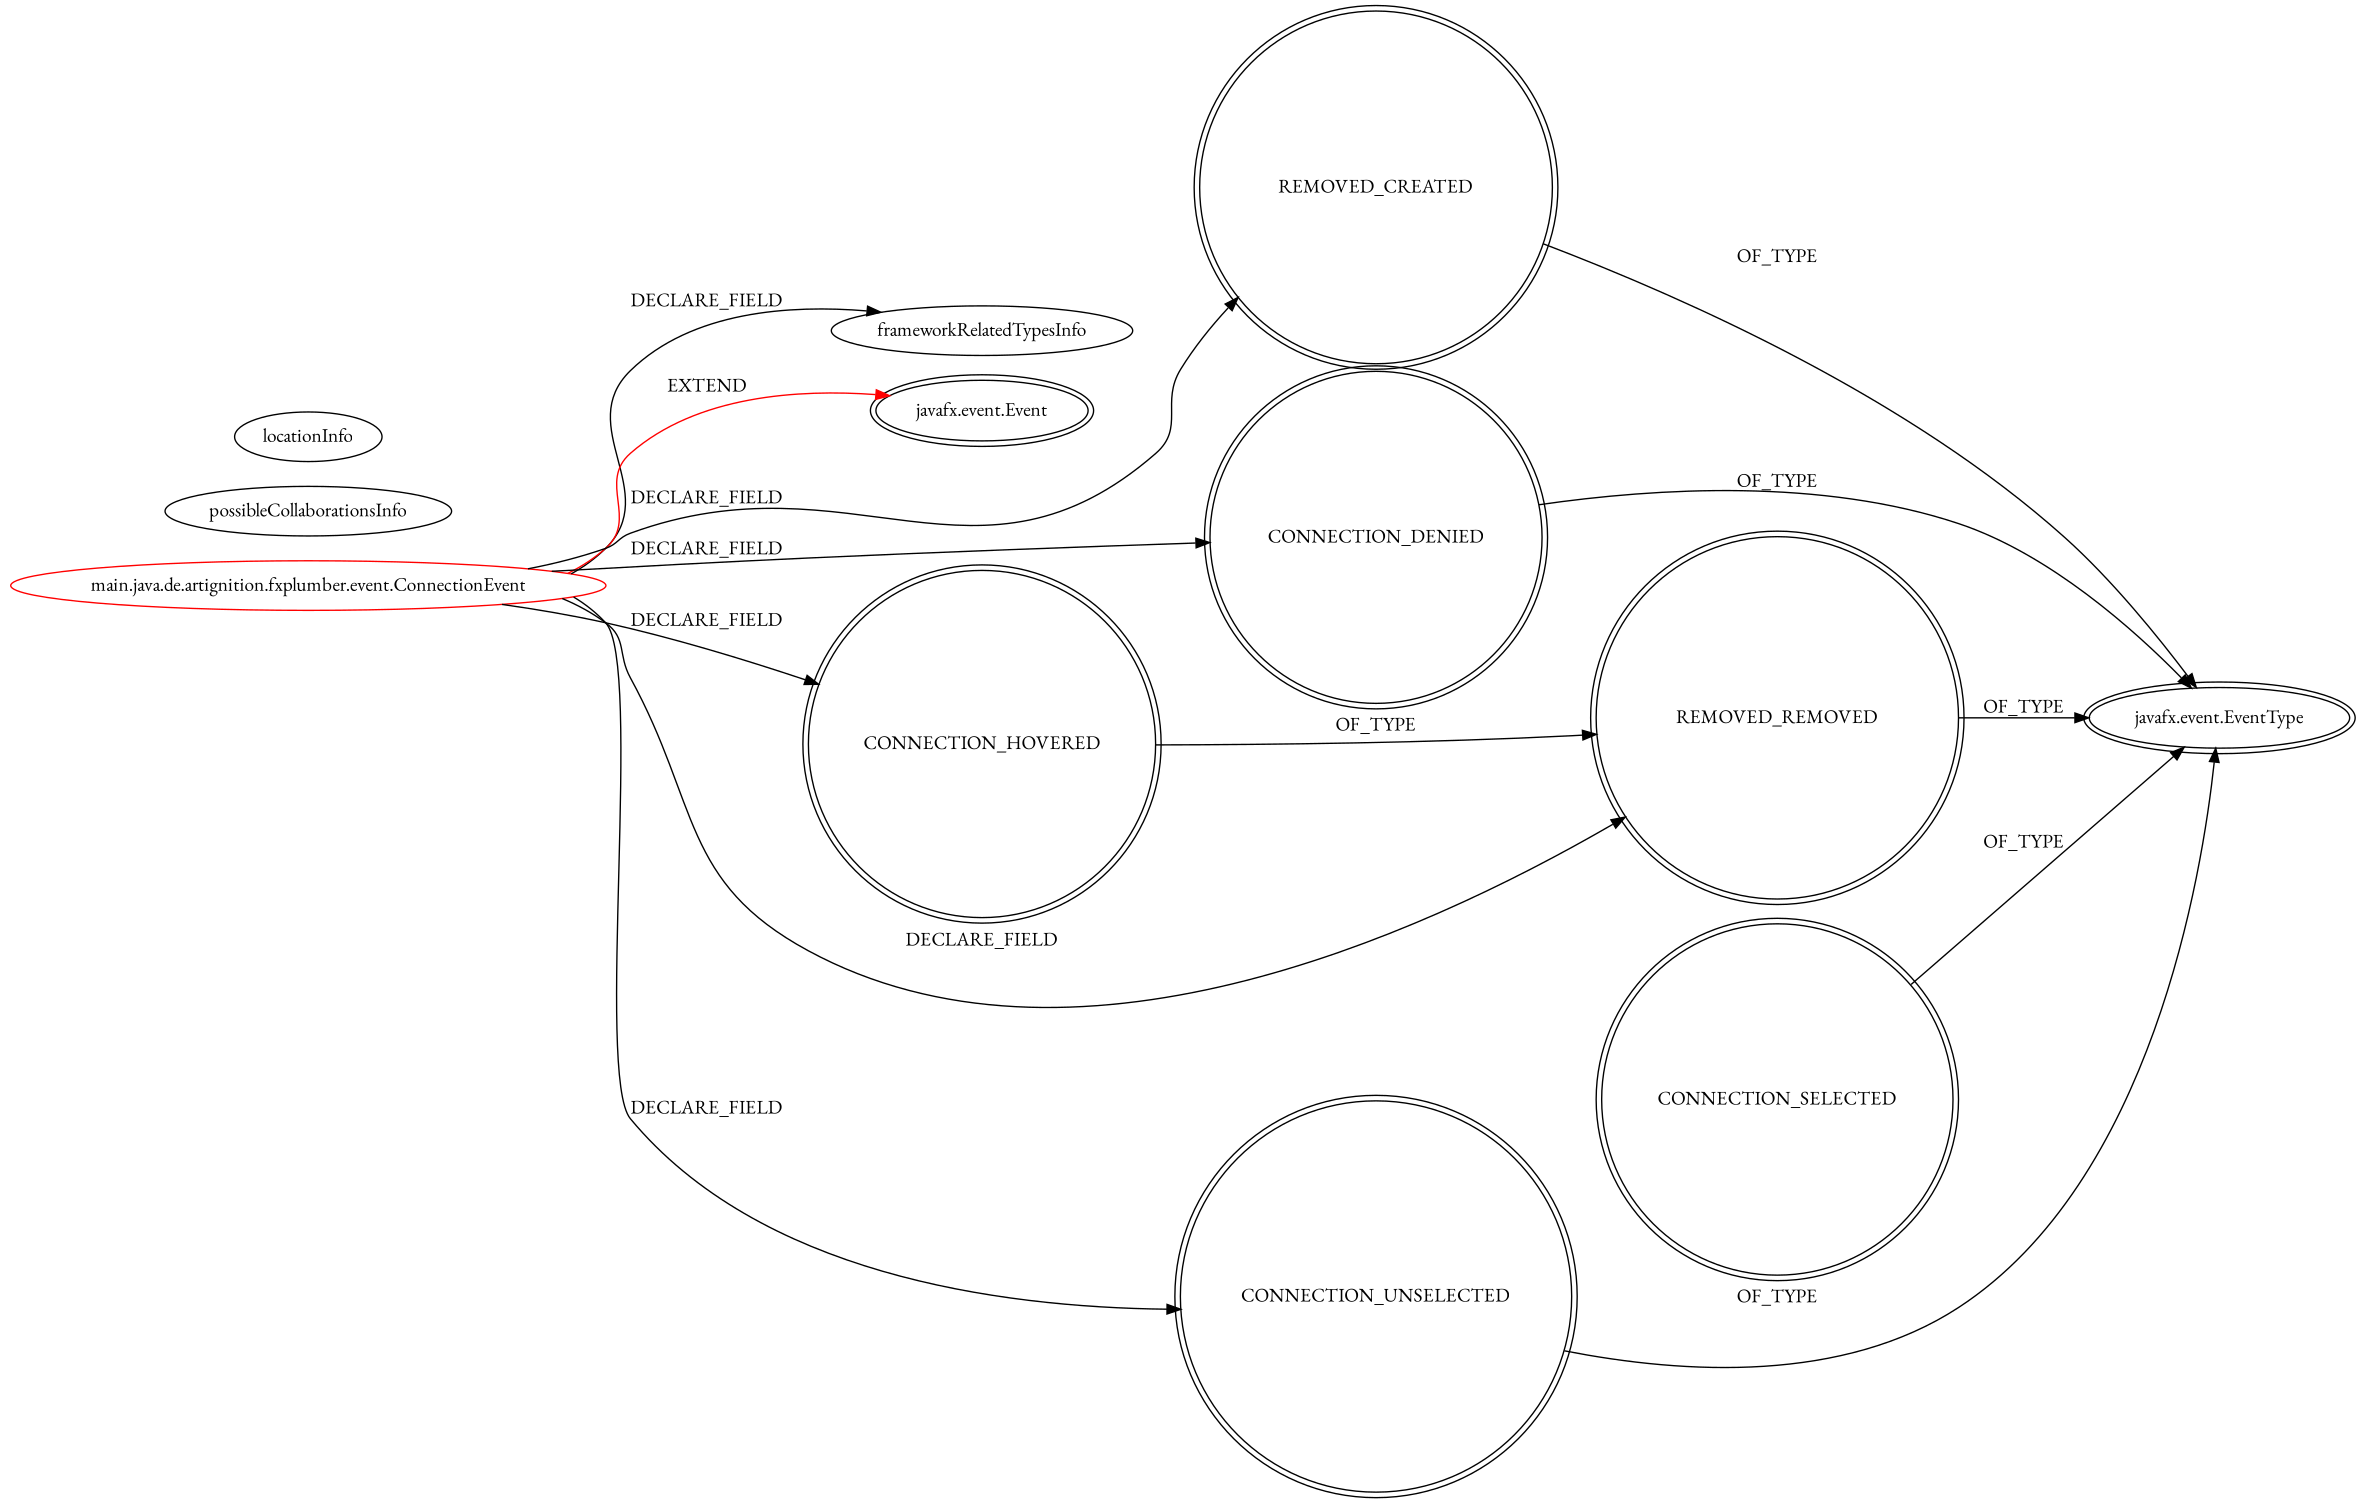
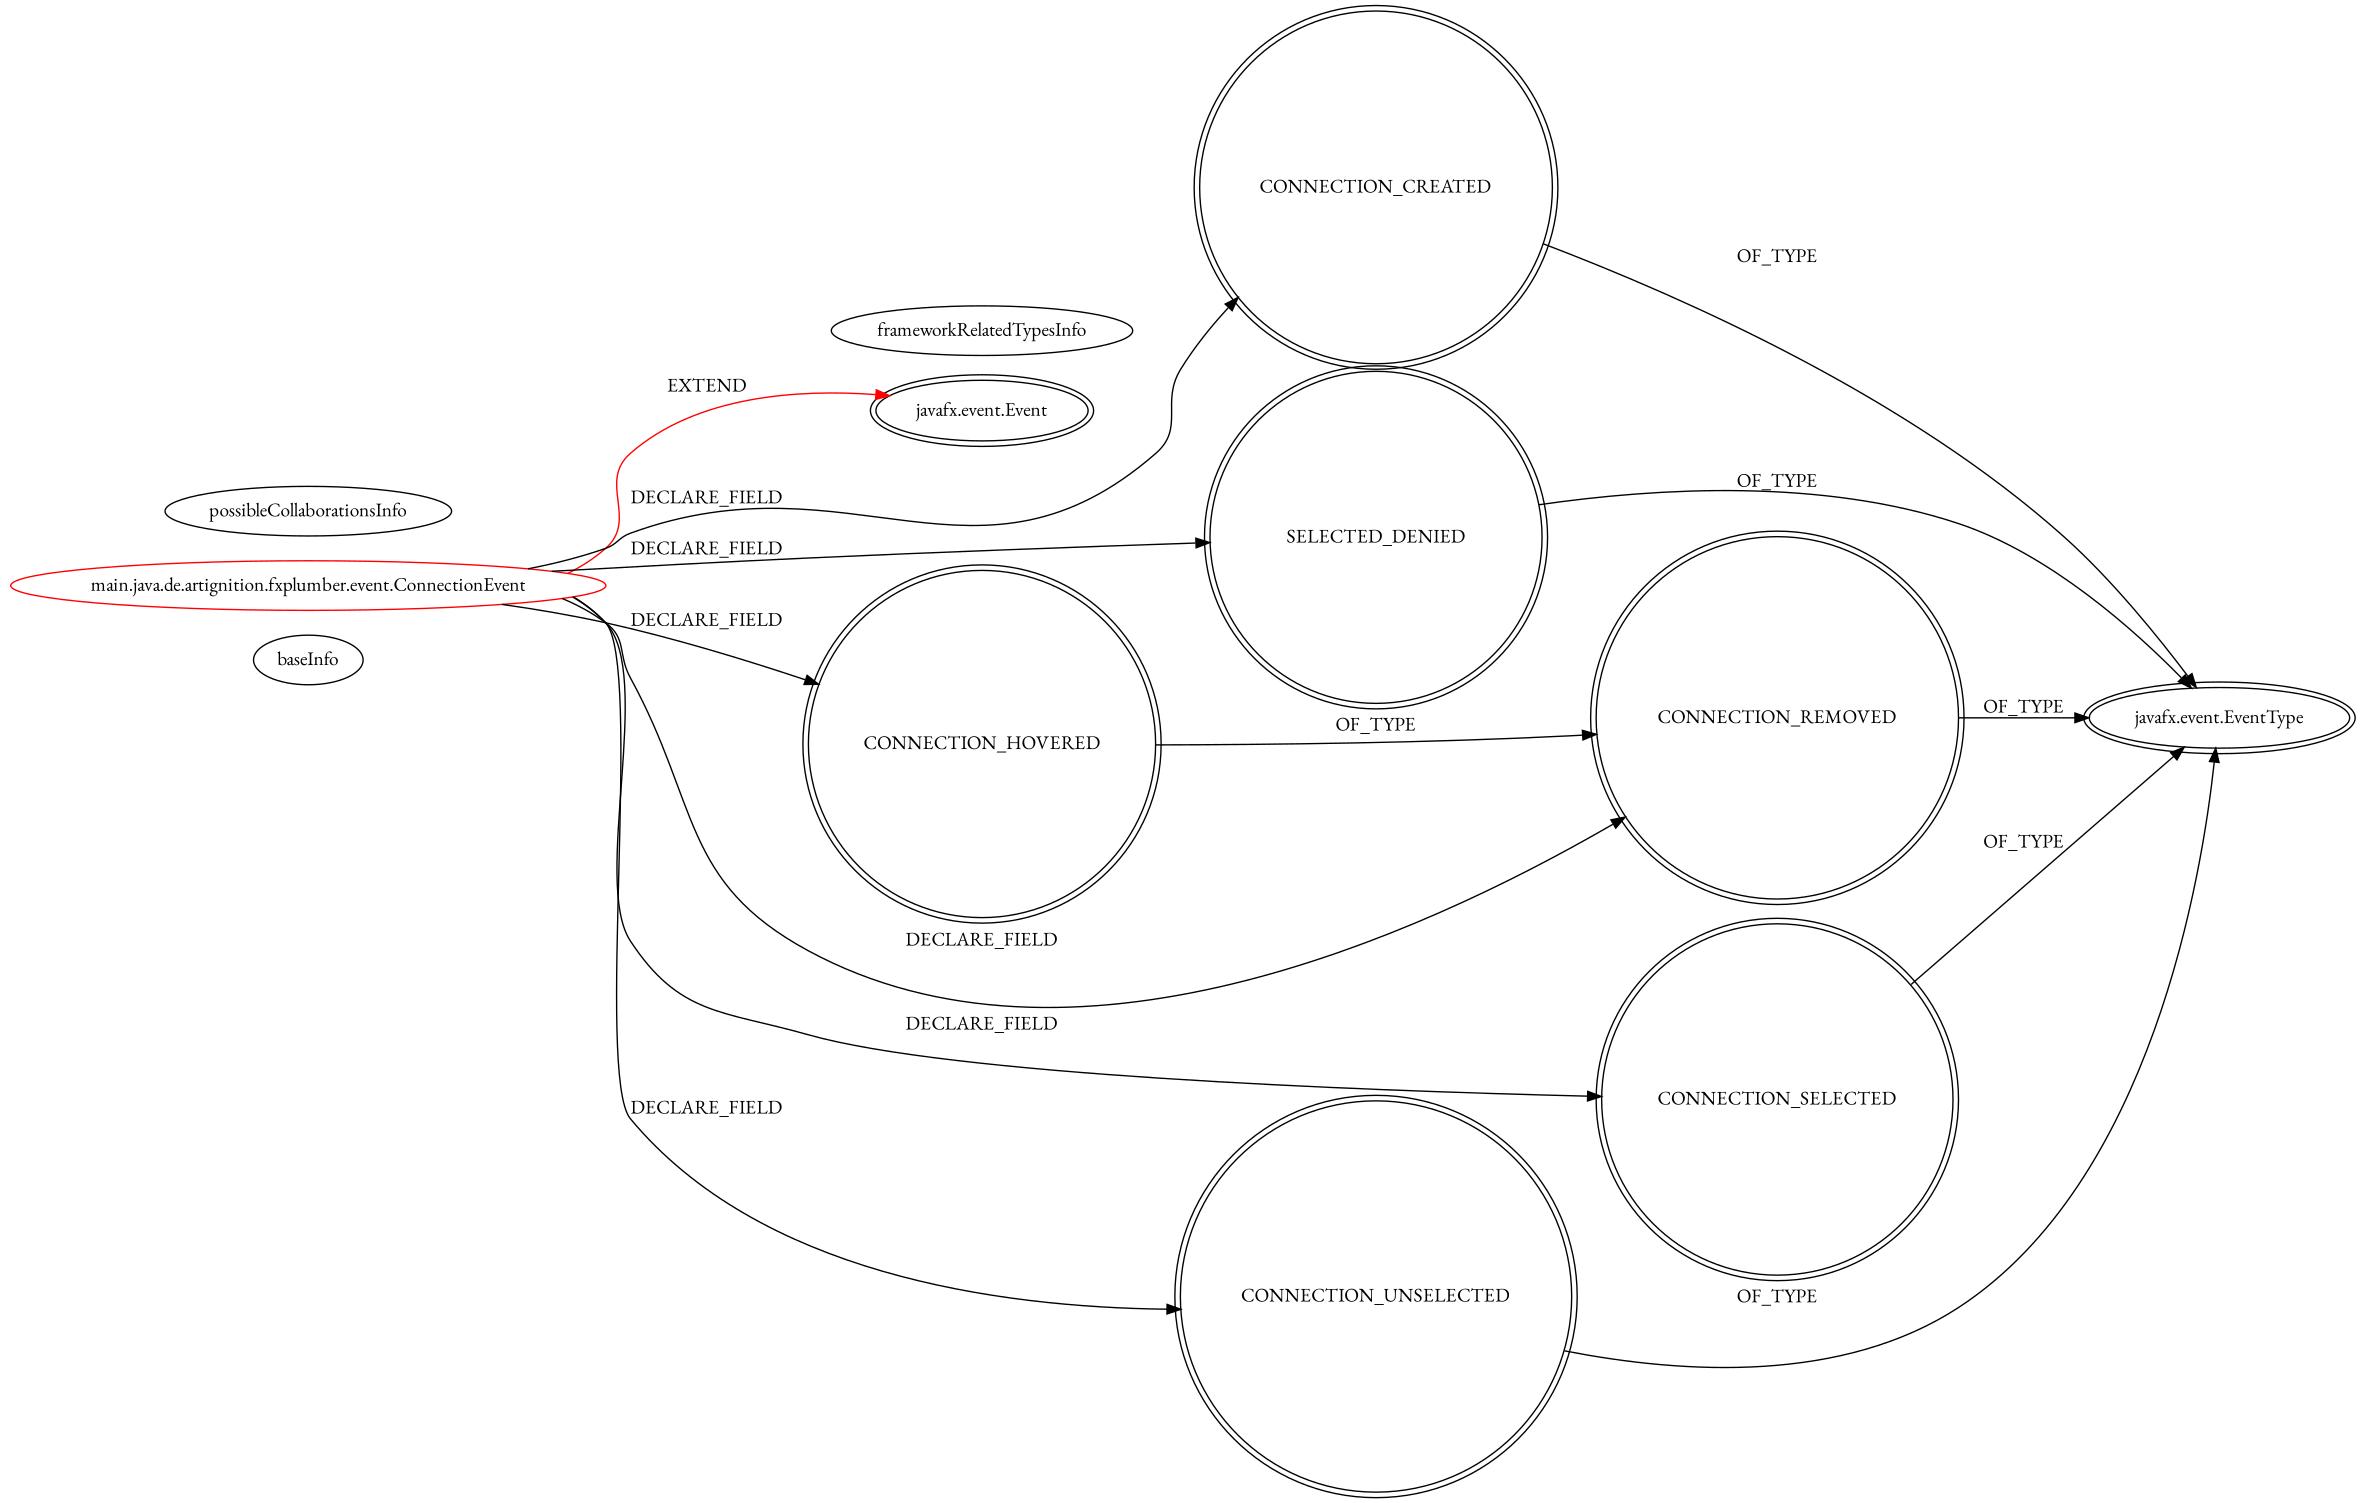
node "REMOVED_CREATED": label "REMOVED_CREATED" -> "CONNECTION_CREATED"
edge "main.java.de.artignition.fxplumber.event.ConnectionEvent" -> "frameworkRelatedTypesInfo": now "main.java.de.artignition.fxplumber.event.ConnectionEvent" -> "CONNECTION_SELECTED"
node "locationInfo": removed
node "CONNECTION_DENIED": label "CONNECTION_DENIED" -> "SELECTED_DENIED"
node "baseInfo": added
node "REMOVED_REMOVED": label "REMOVED_REMOVED" -> "CONNECTION_REMOVED"
